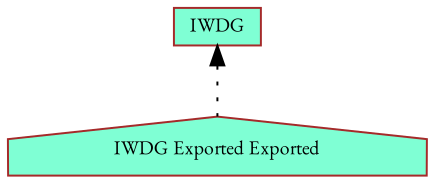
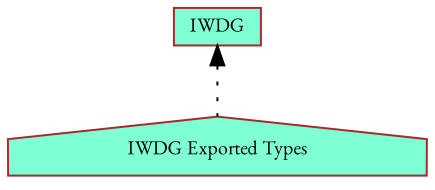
node "IWDG Exported Exported": label "IWDG Exported Exported" -> "IWDG Exported Types"
